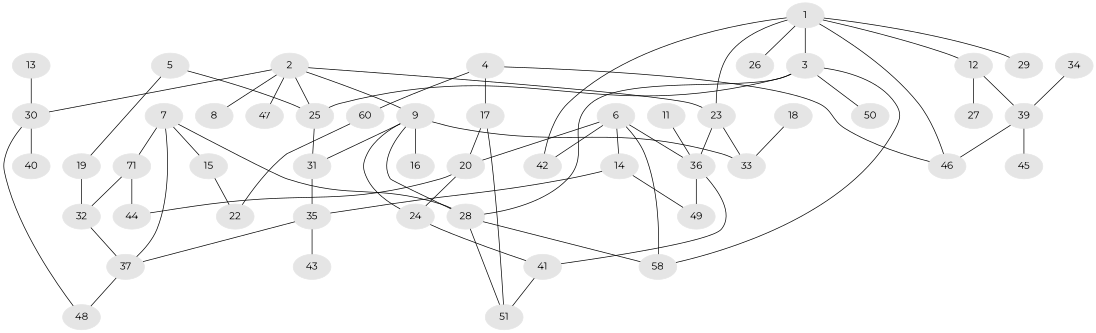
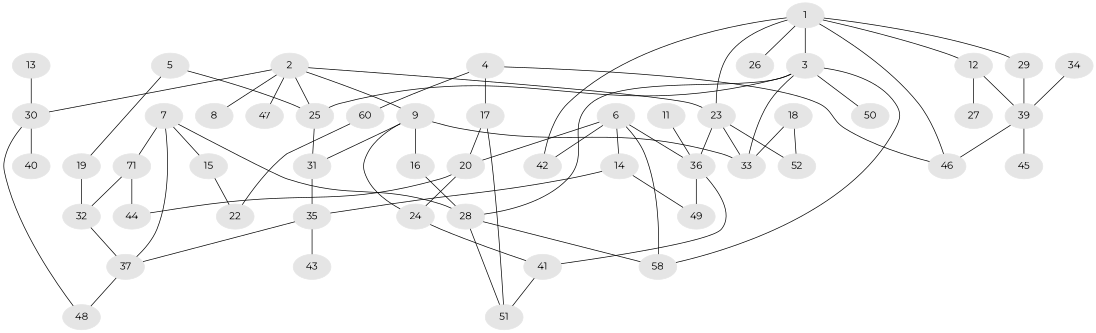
edge "29" -- "39": added
edge "3" -- "33": added
node "52": added
edge "9" -- "28": now "16" -- "28"
